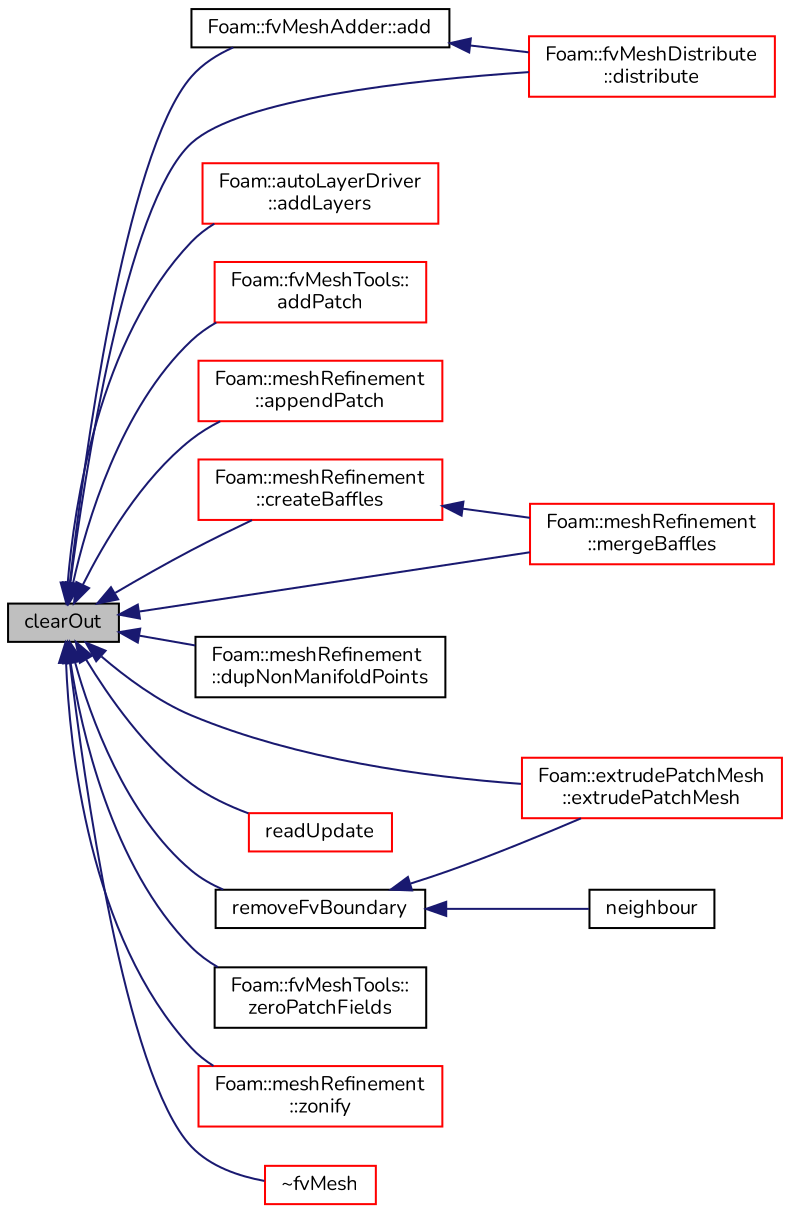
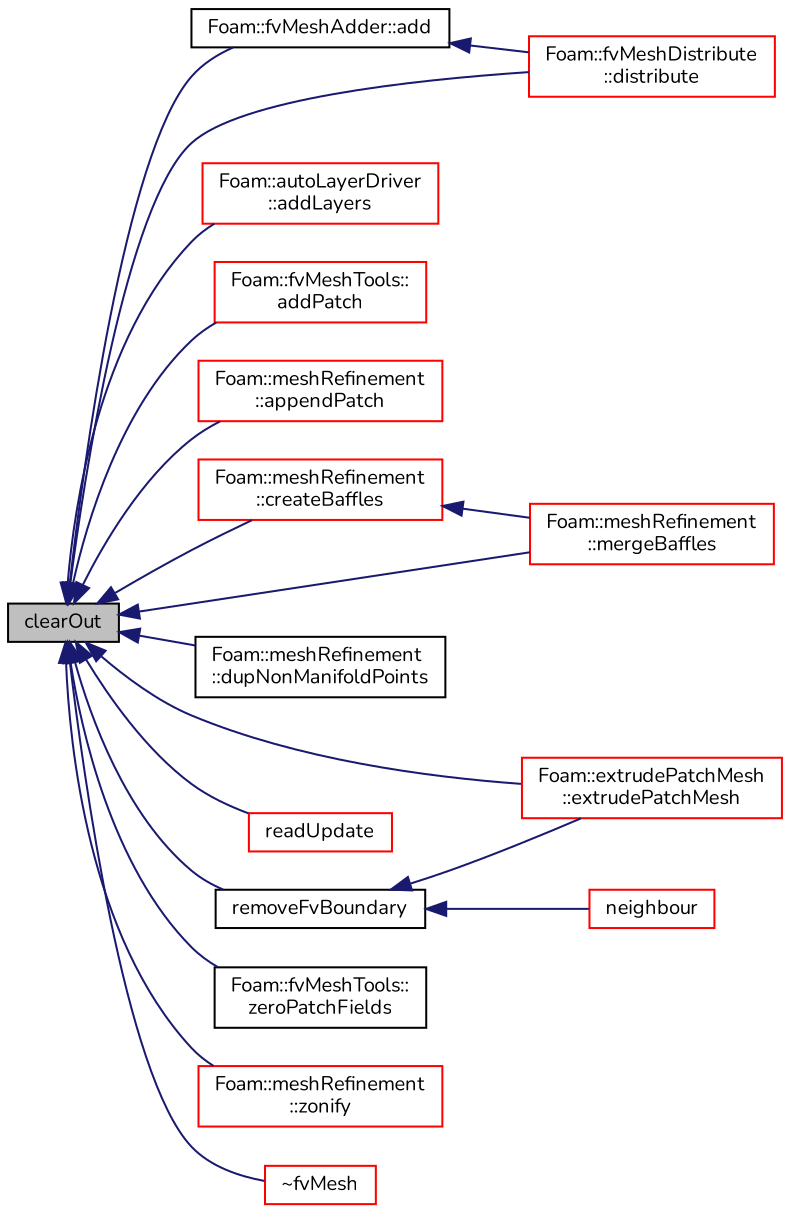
node "neighbour": color black -> red
